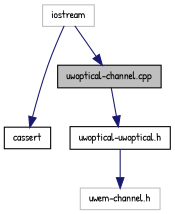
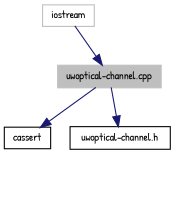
edge "iostream" -> "cassert": now "uwoptical-channel.cpp" -> "cassert"
node "uwoptical-channel.cpp": color black -> grey75
node "uwoptical-uwoptical.h": label "uwoptical-uwoptical.h" -> "uwoptical-channel.h"
node "uwem-channel.h": removed
